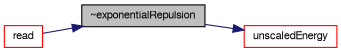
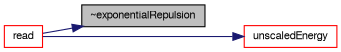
edge "~exponentialRepulsion" -> "unscaledEnergy": now "read" -> "unscaledEnergy"
